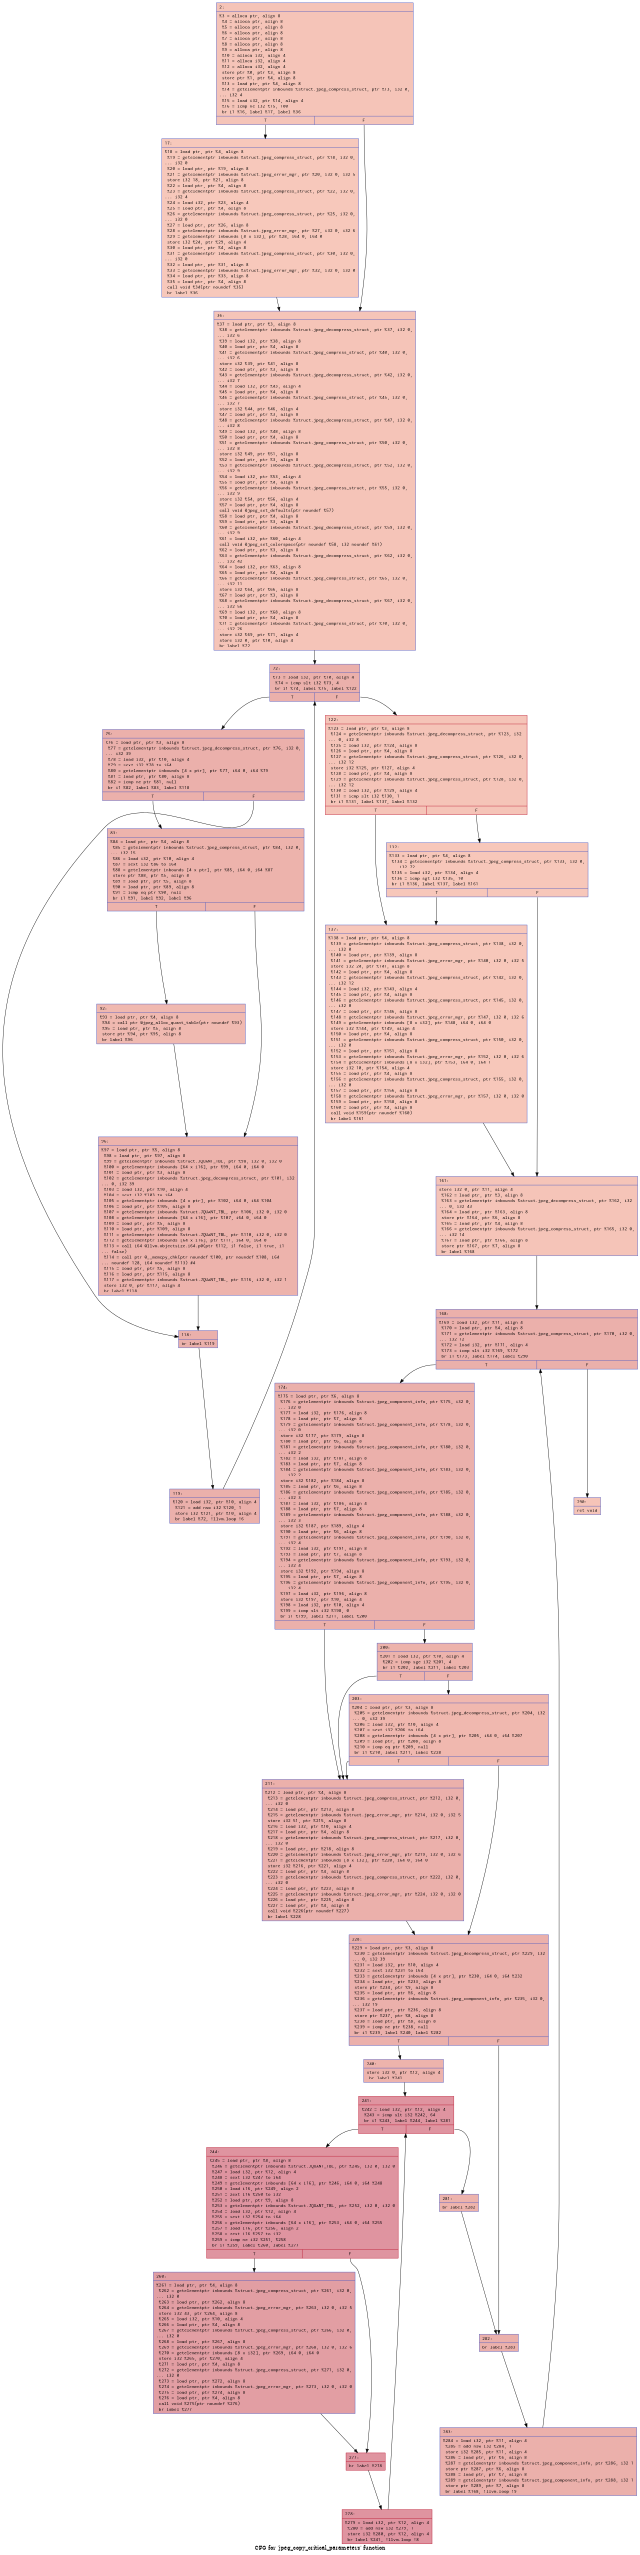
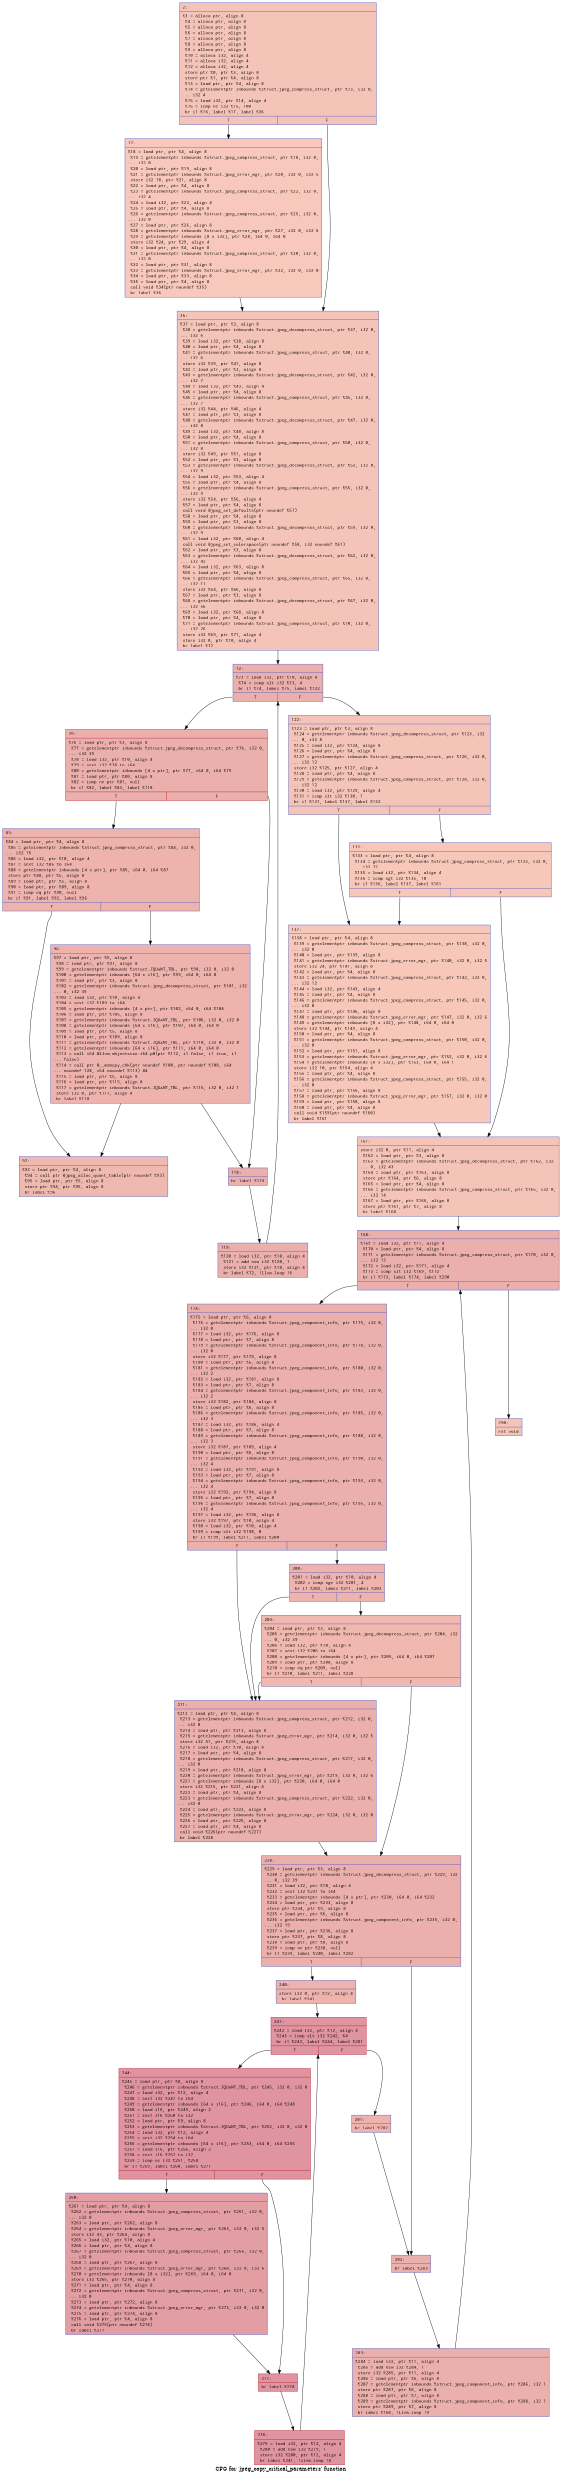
node "75:": color #3d50c3ff -> #b70d28ff
node "122:": color #b70d28ff -> #3d50c3ff
edge "92:" -> "96:": reversed
